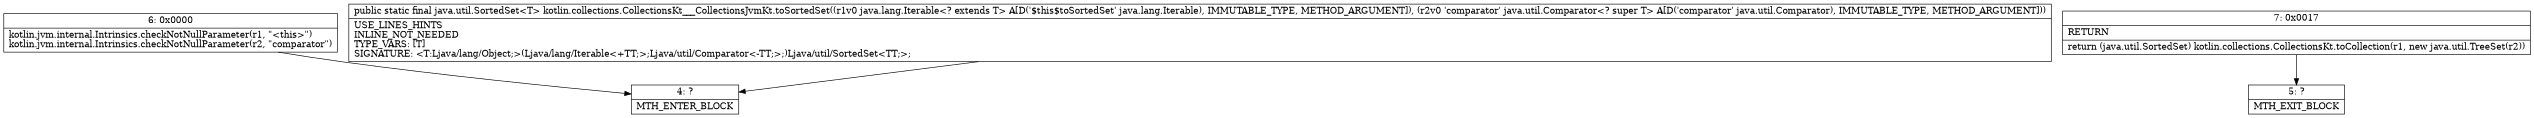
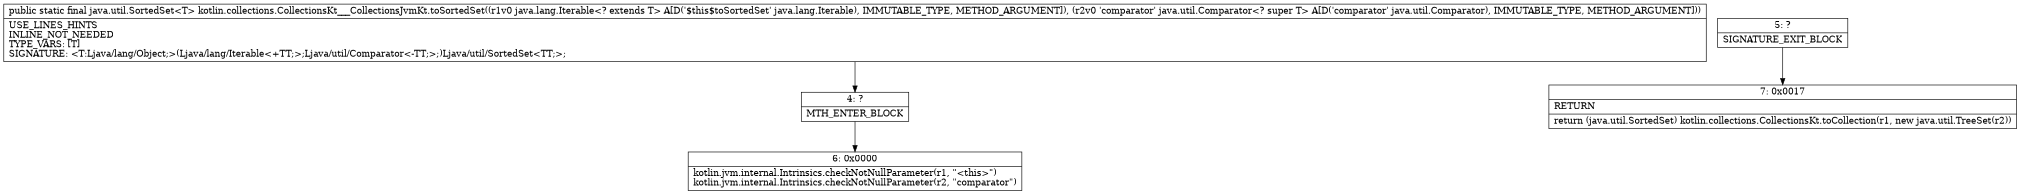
edge "7: 0x0017" -> "5: ?": reversed
edge "6: 0x0000" -> "4: ?": reversed
node "5: ?": text "MTH_EXIT_BLOCK" -> "SIGNATURE_EXIT_BLOCK"
